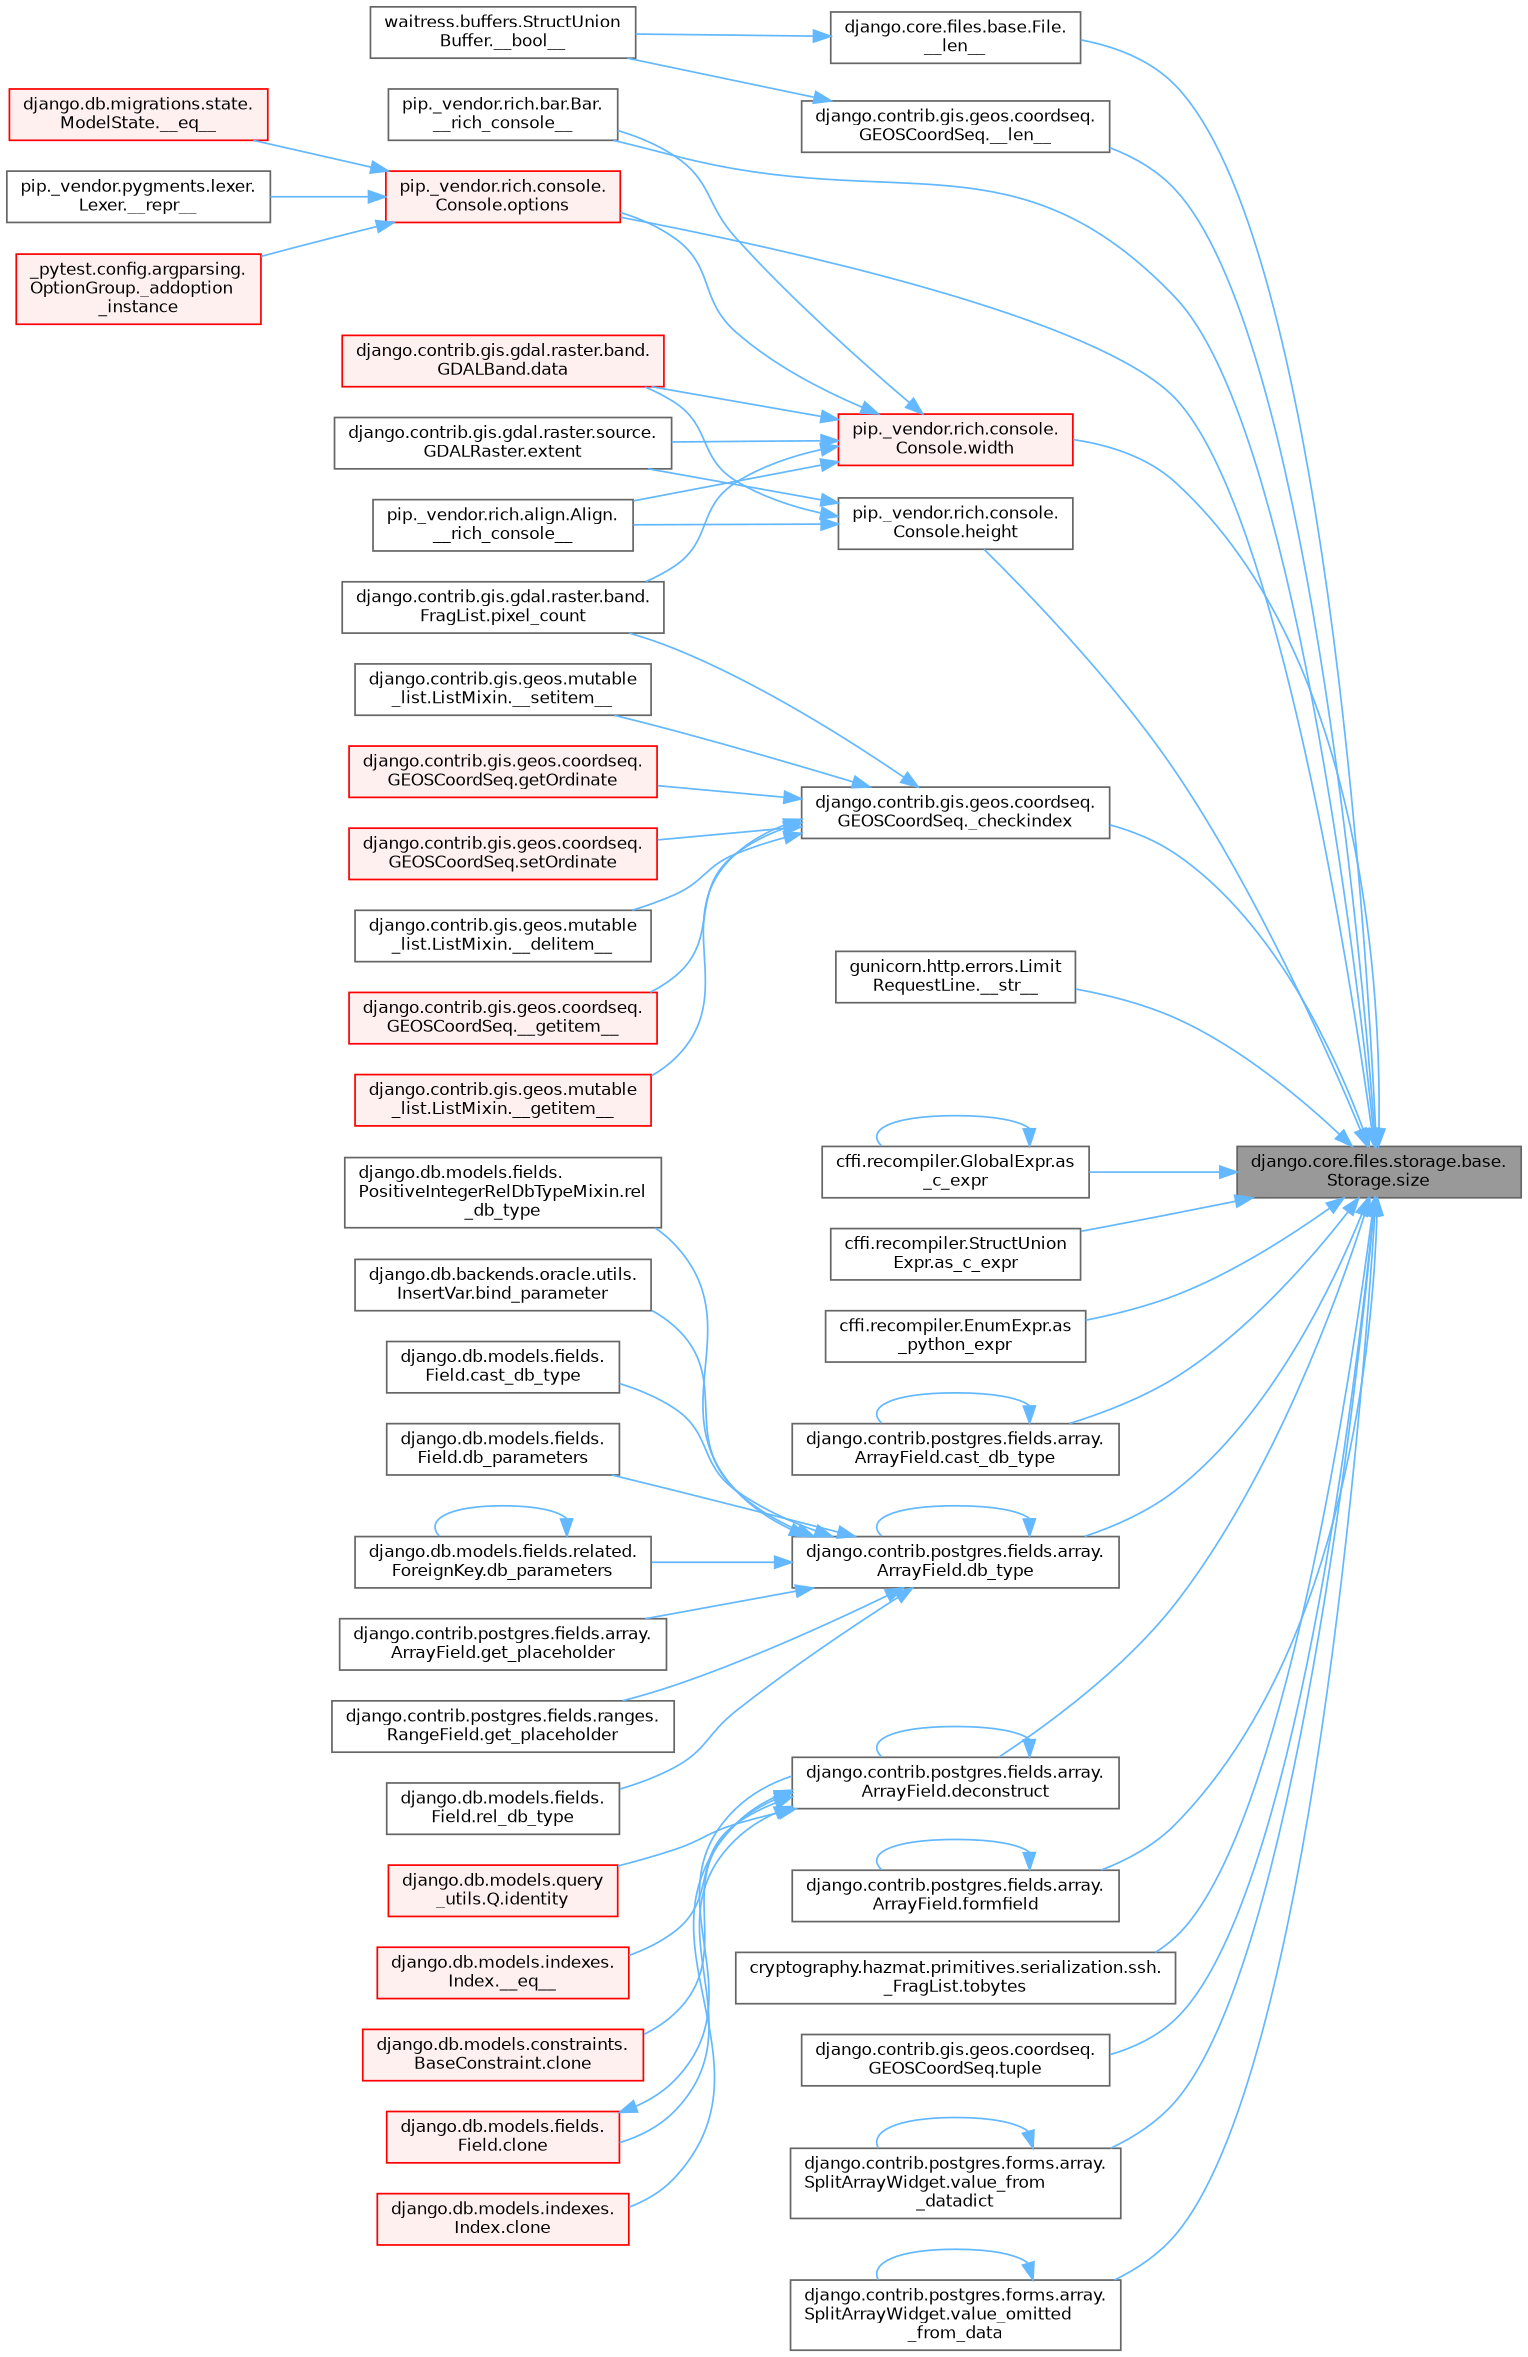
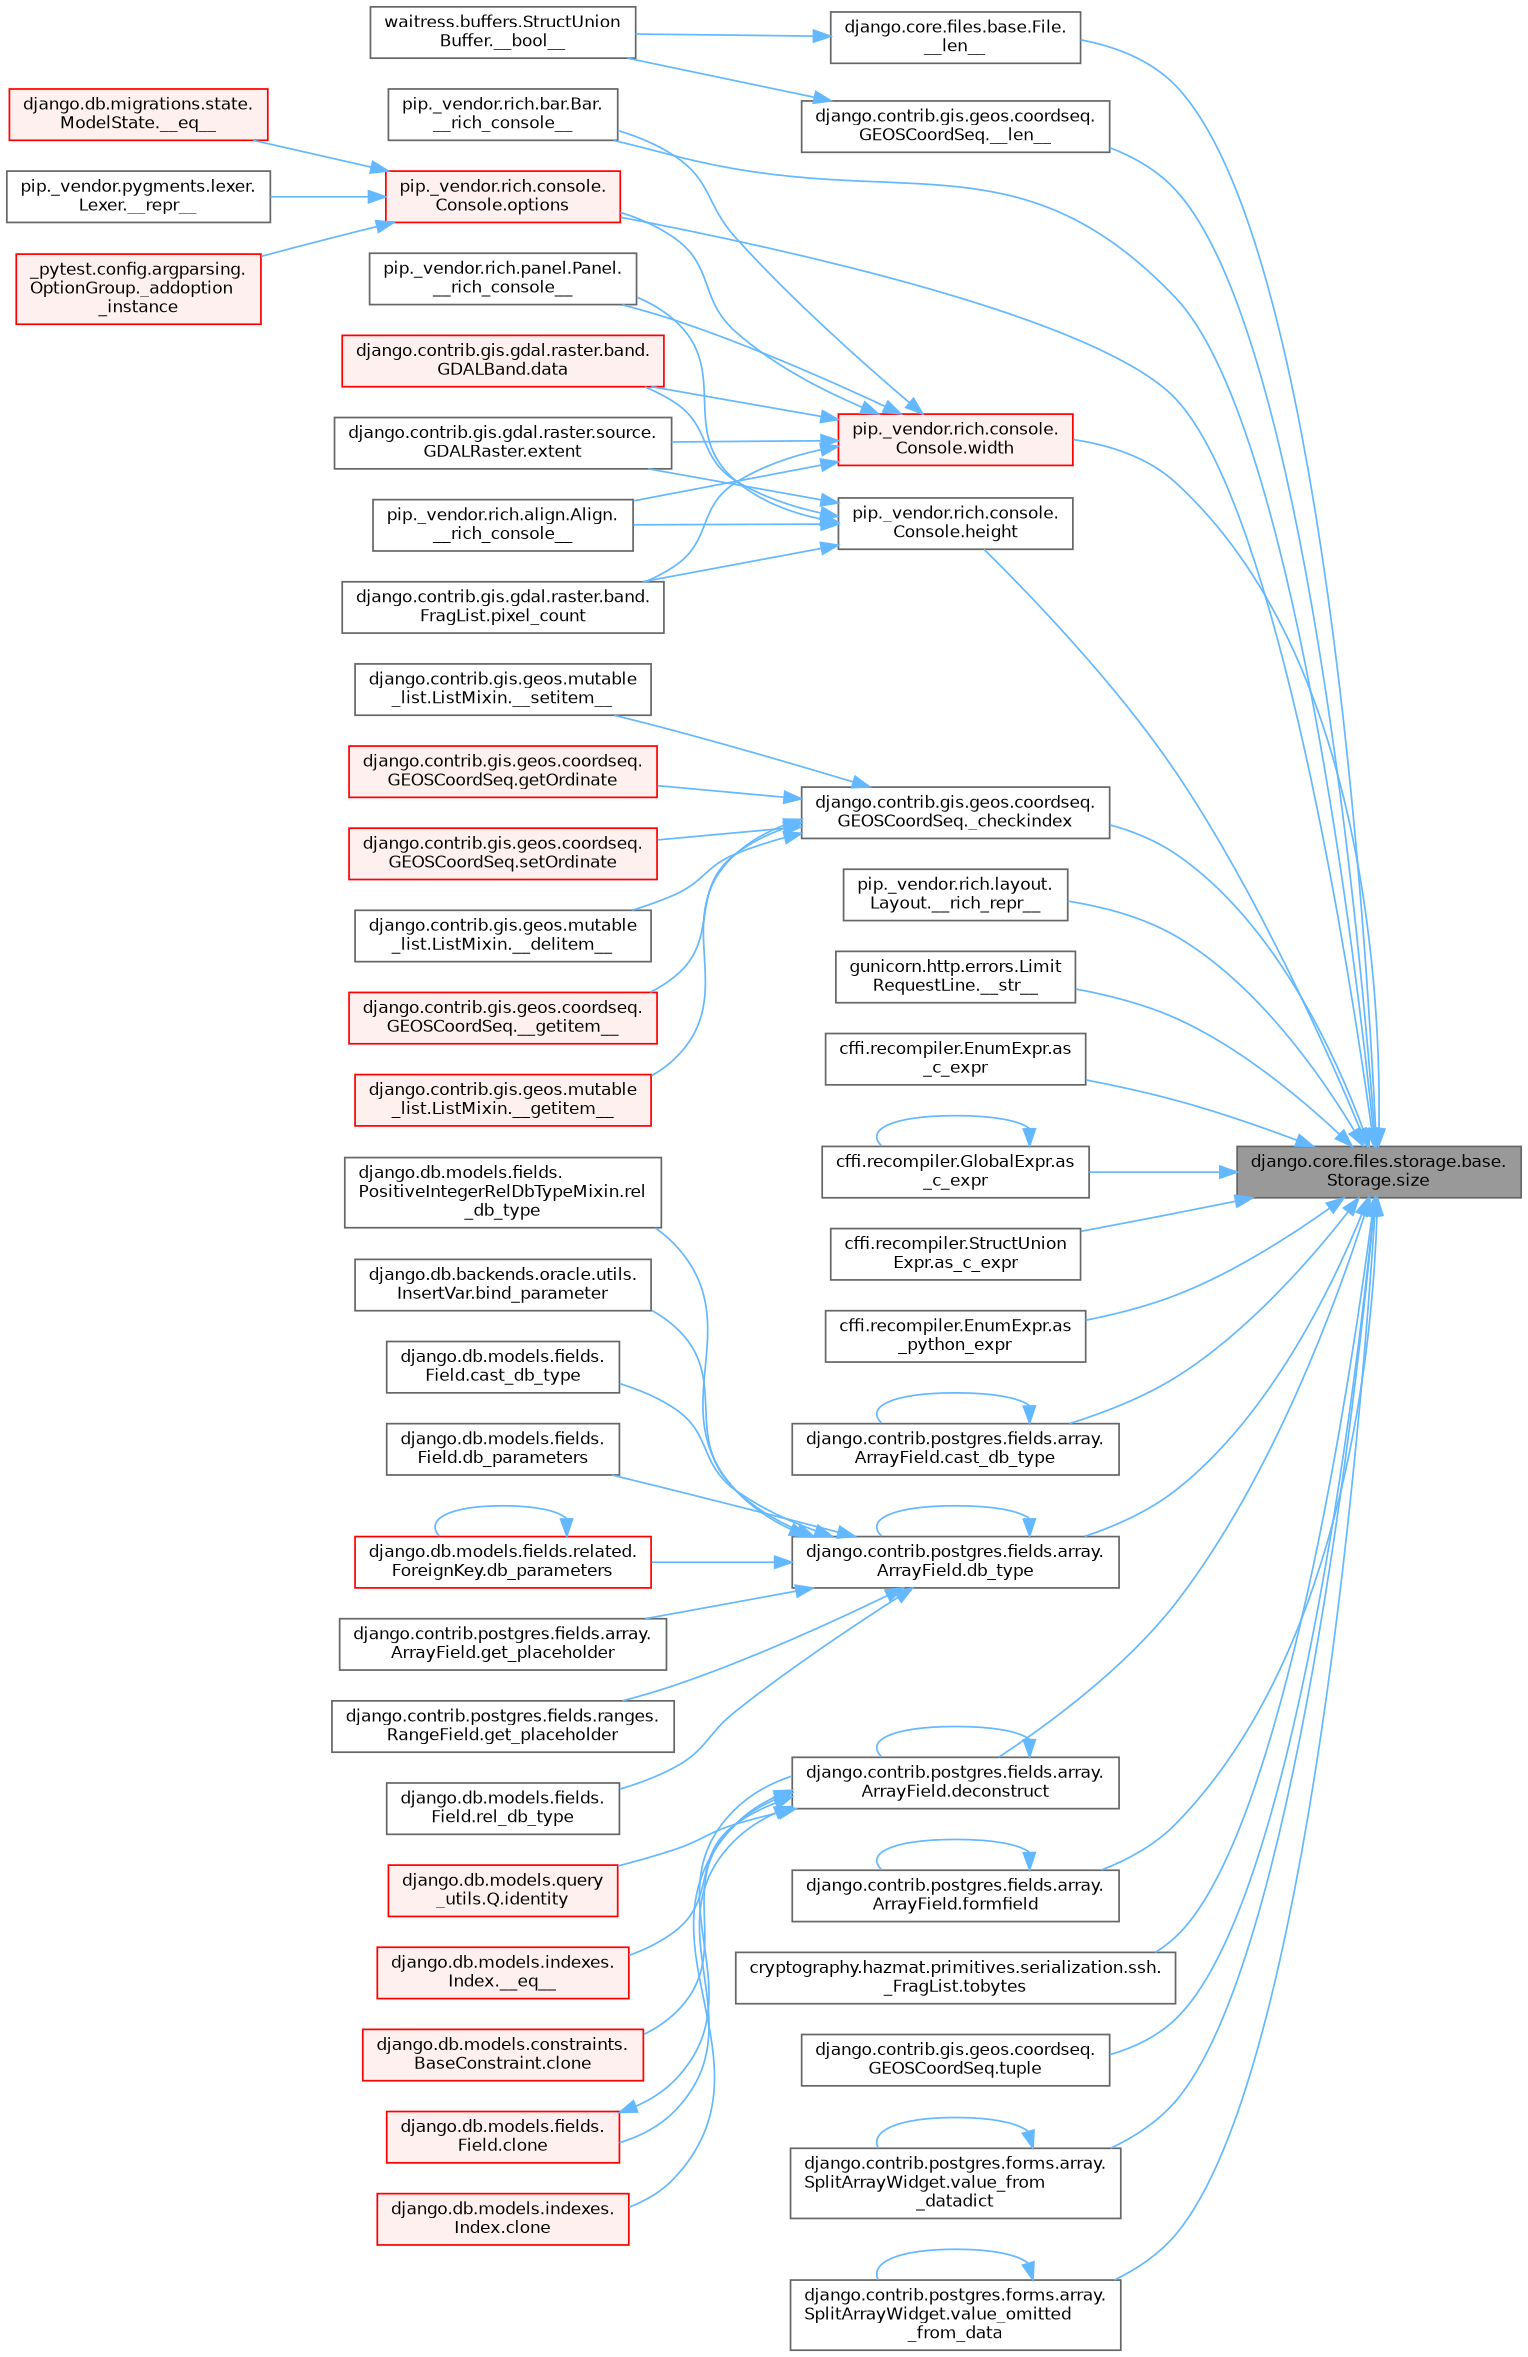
node "pip._vendor.rich.panel.Panel. __rich_console__": added
edge "django.contrib.gis.gdal.raster.band. FragList.pixel_count" -> "django.contrib.gis.geos.coordseq. GEOSCoordSeq._checkindex": now "django.contrib.gis.gdal.raster.band. FragList.pixel_count" -> "pip._vendor.rich.console. Console.height"
node "pip._vendor.rich.layout. Layout.__rich_repr__": added
node "cffi.recompiler.EnumExpr.as _c_expr": added
node "django.db.models.fields.related. ForeignKey.db_parameters": color grey40 -> red
